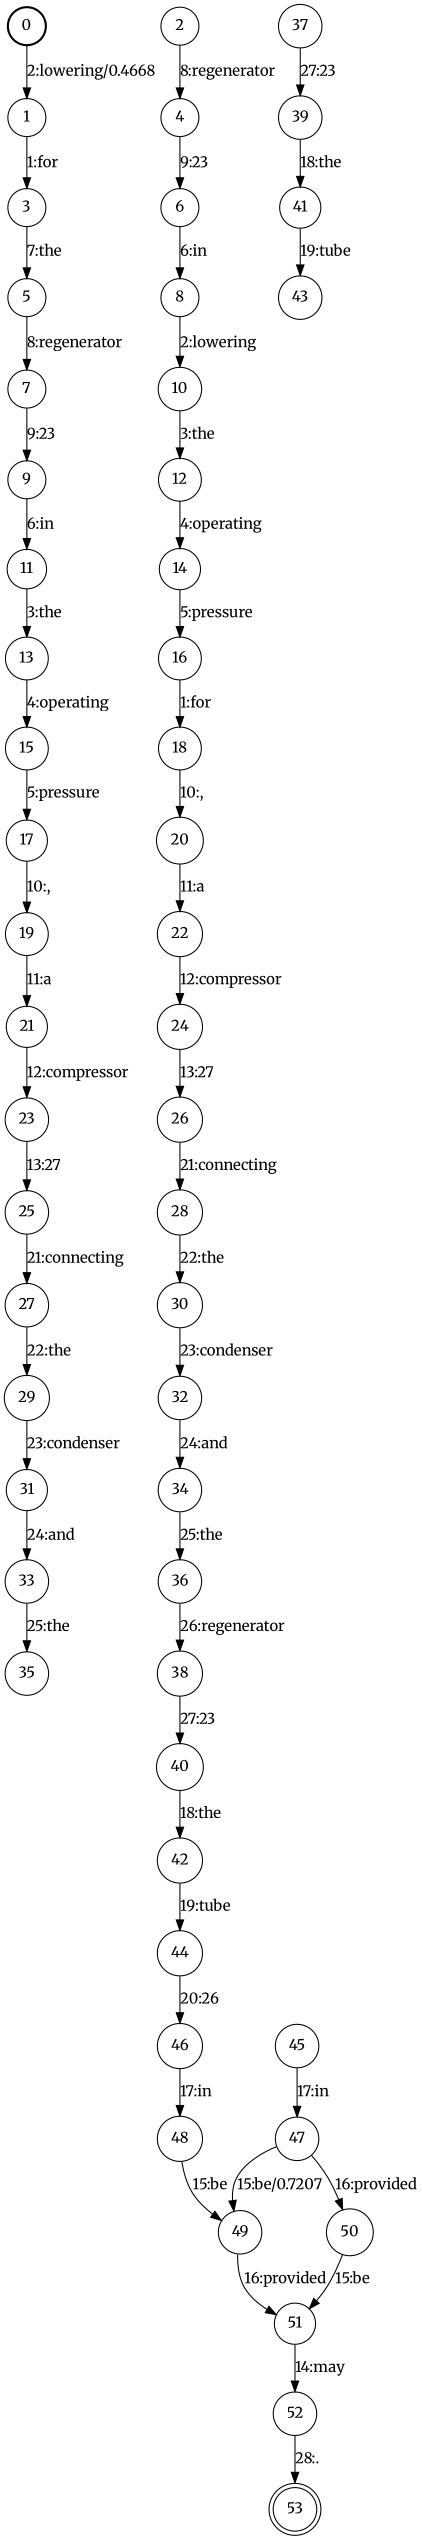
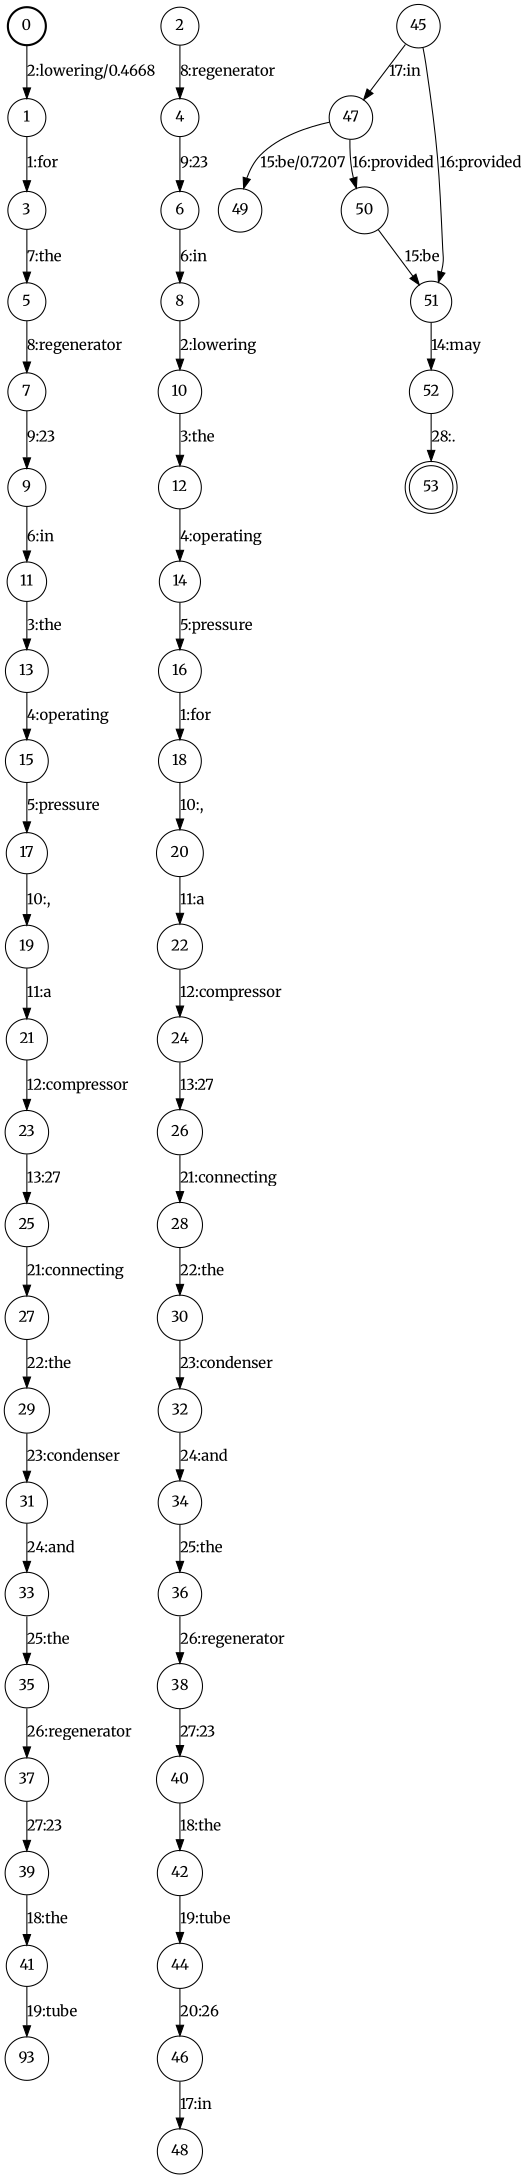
node "43": label "43" -> "93"
edge "35" -> "37": added, label "26:regenerator"
edge "48" -> "49": removed, label "15:be"
edge "49" -> "51": now "45" -> "51"
